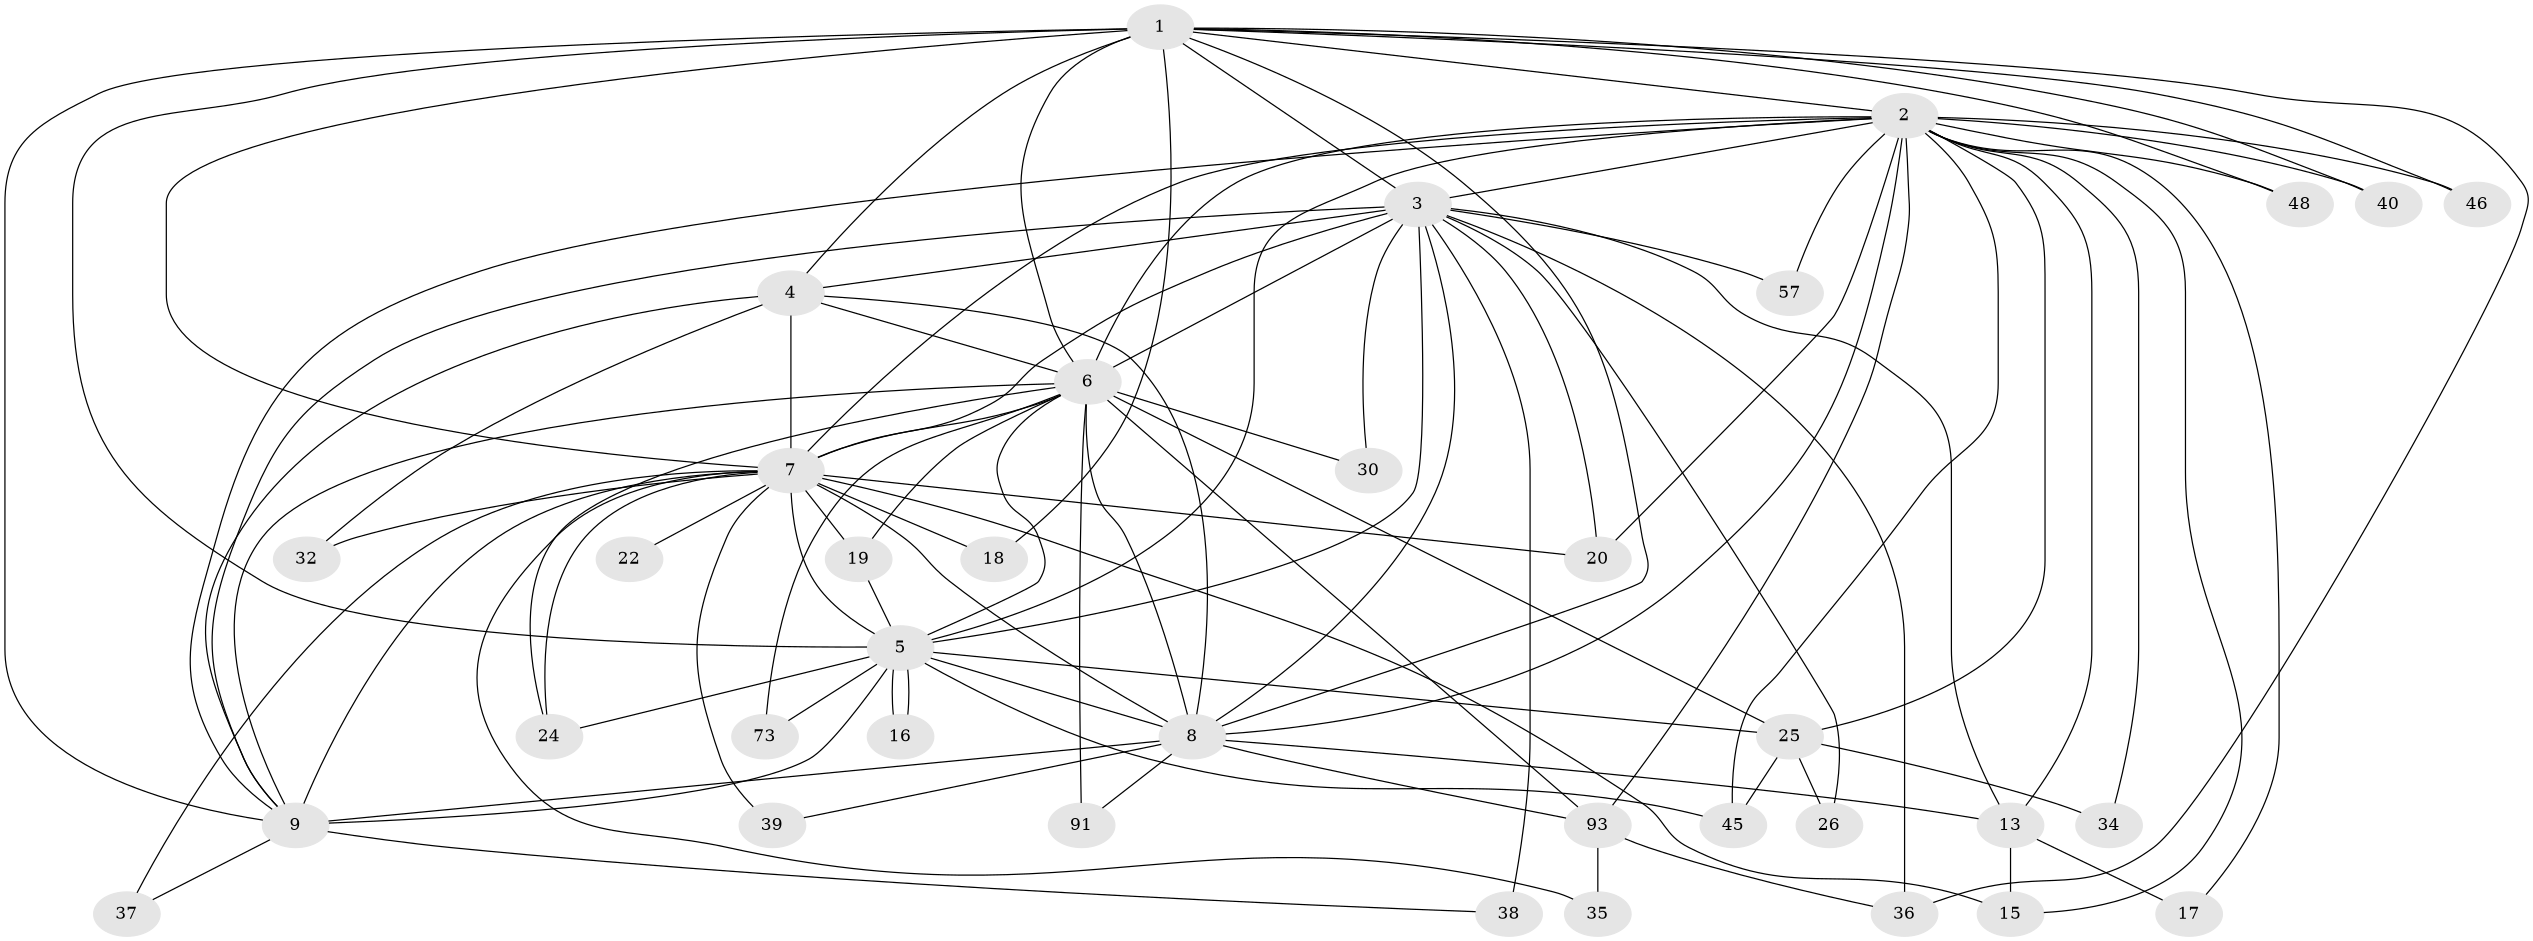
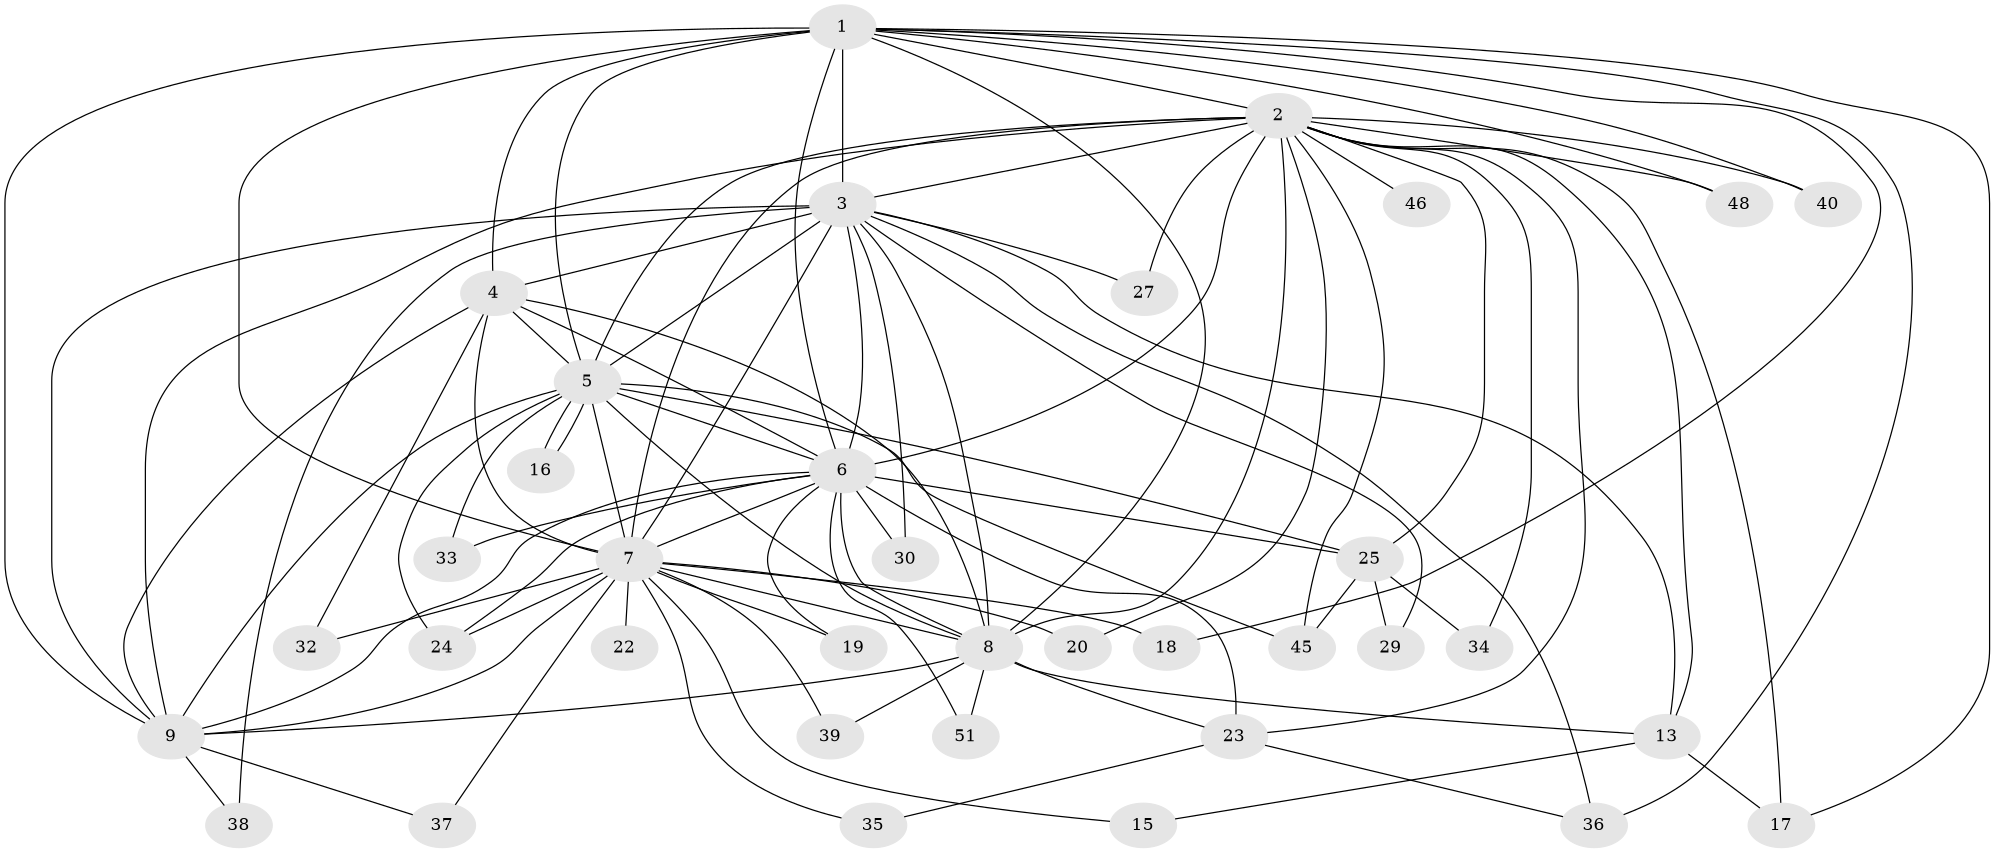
edge "1" -- "46": now "1" -- "17"
node "57": label "57" -> "27"
edge "3" -- "20": removed
edge "2" -- "15": removed
edge "19" -- "5": now "4" -- "5"
node "73": label "73" -> "33"
node "91": label "91" -> "51"
node "93": label "93" -> "23"
node "26": label "26" -> "29"
